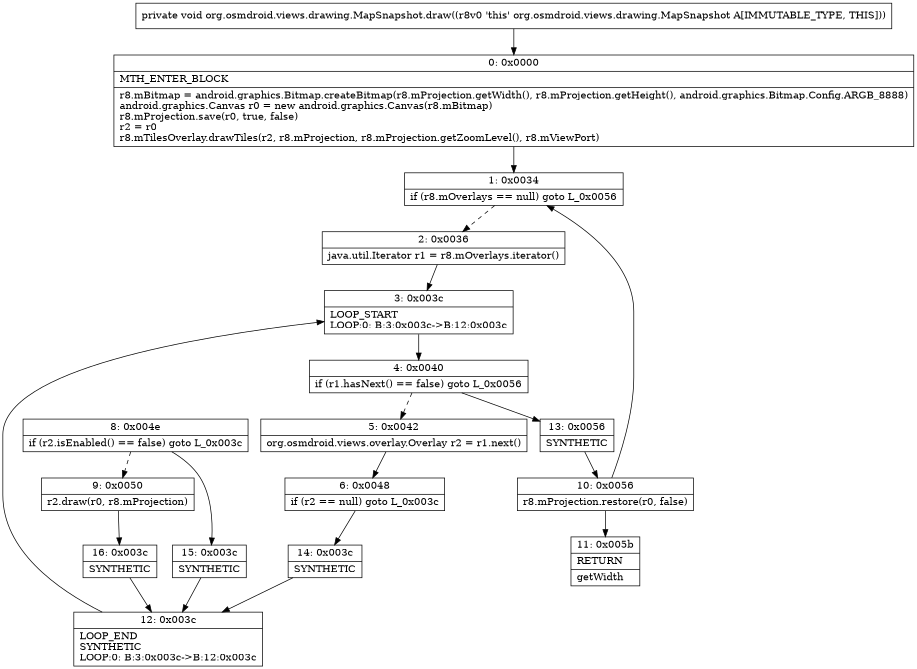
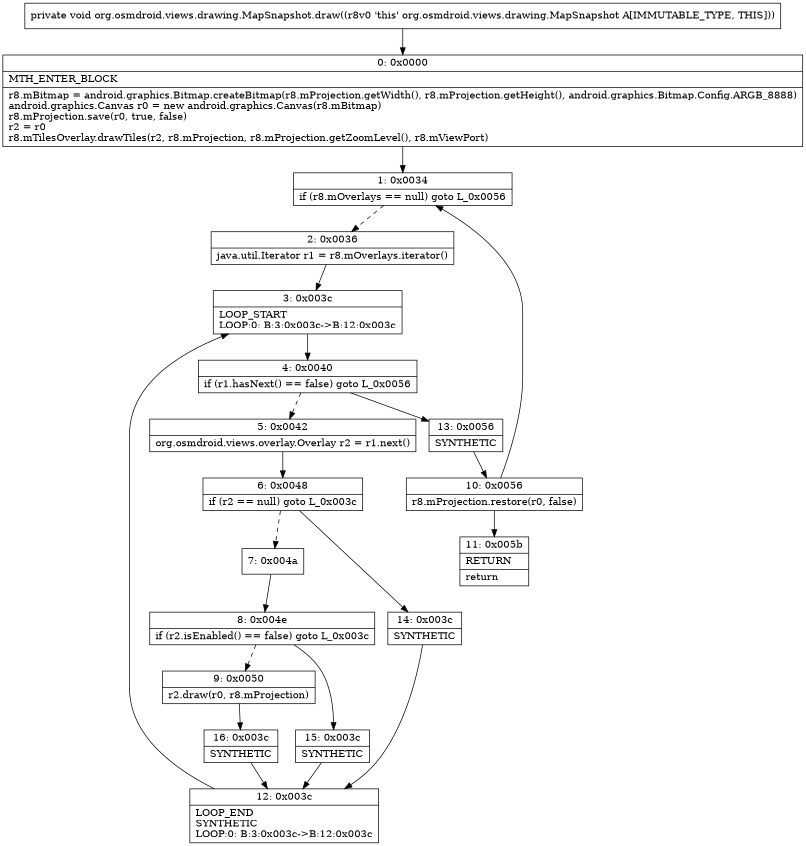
node "7: 0x004a": added
node "11: 0x005b": text "getWidth" -> "return"
